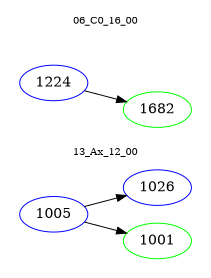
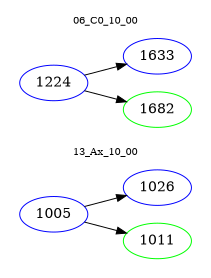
cluster "06_C0_16_00": label "06_C0_16_00" -> "06_C0_10_00"
node "1633": added
cluster "13_Ax_12_00": label "13_Ax_12_00" -> "13_Ax_10_00"
node "1001": label "1001" -> "1011"
